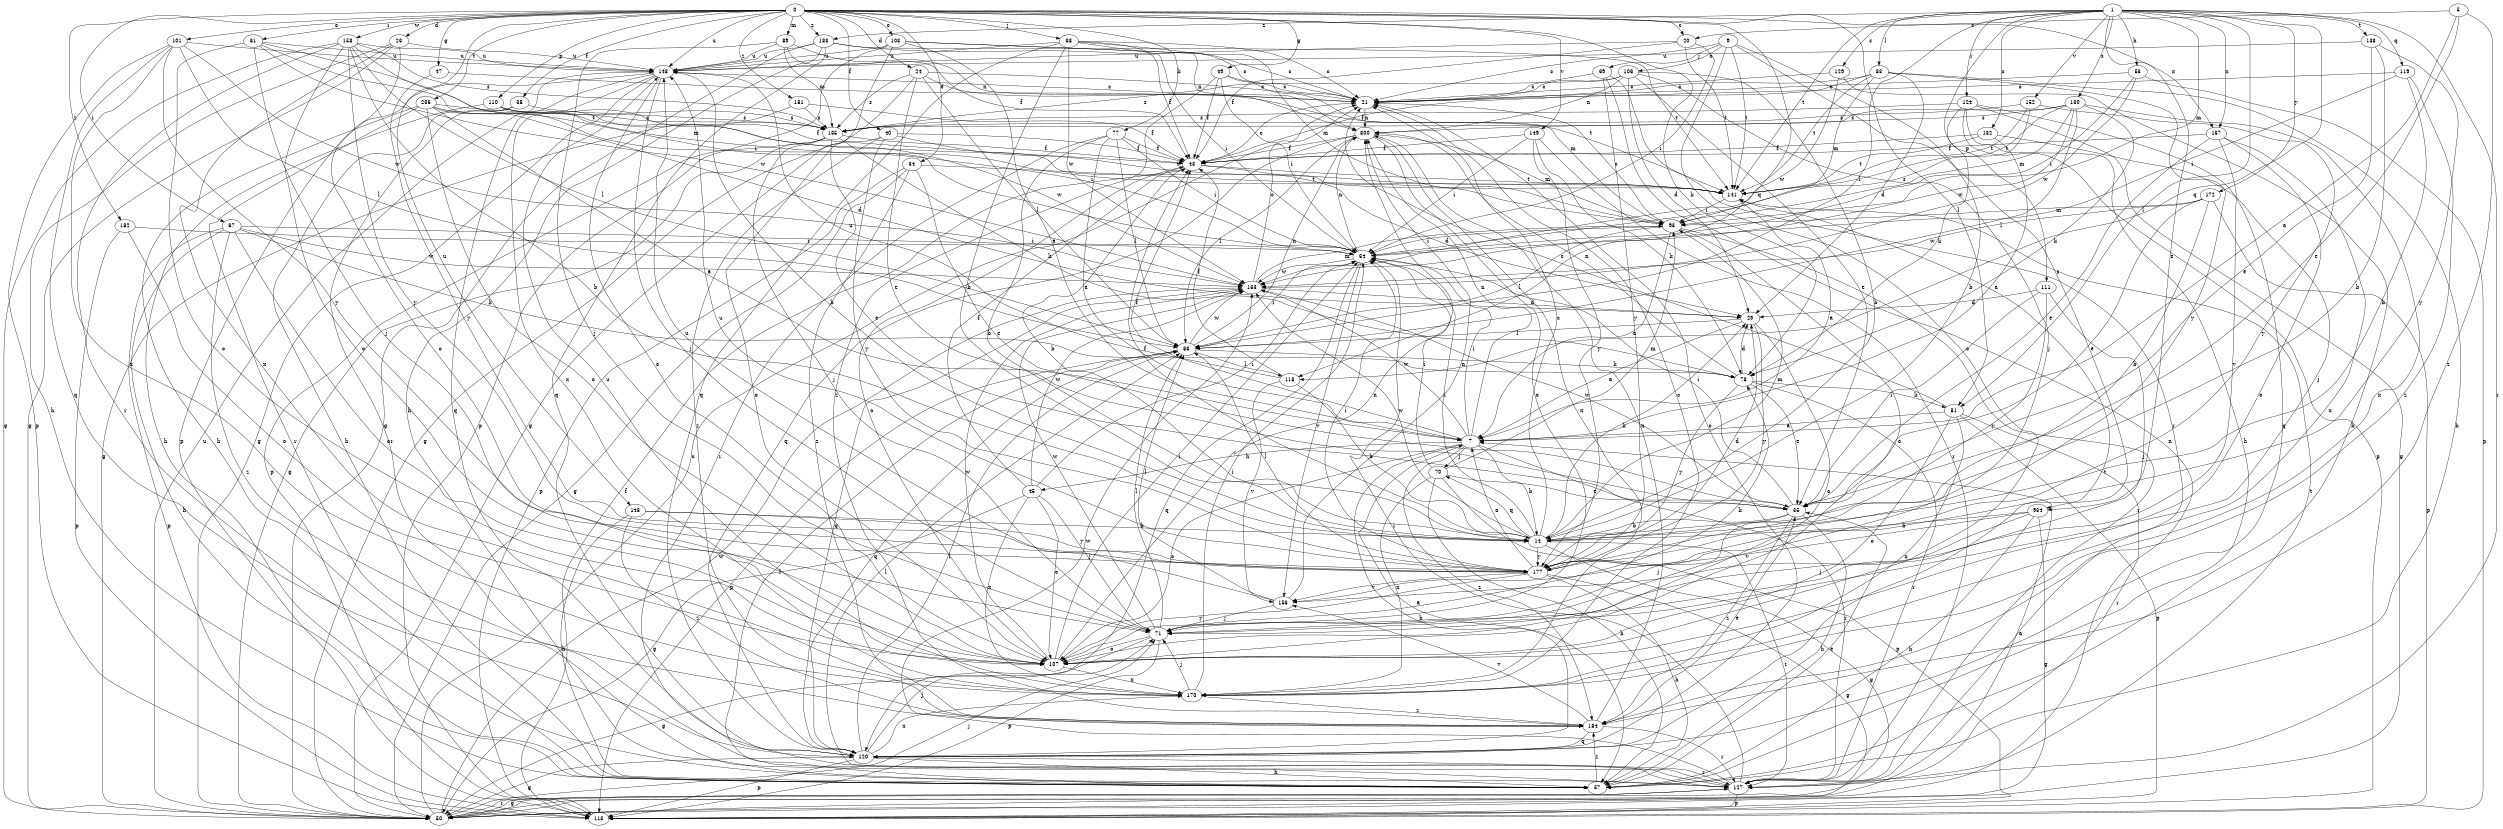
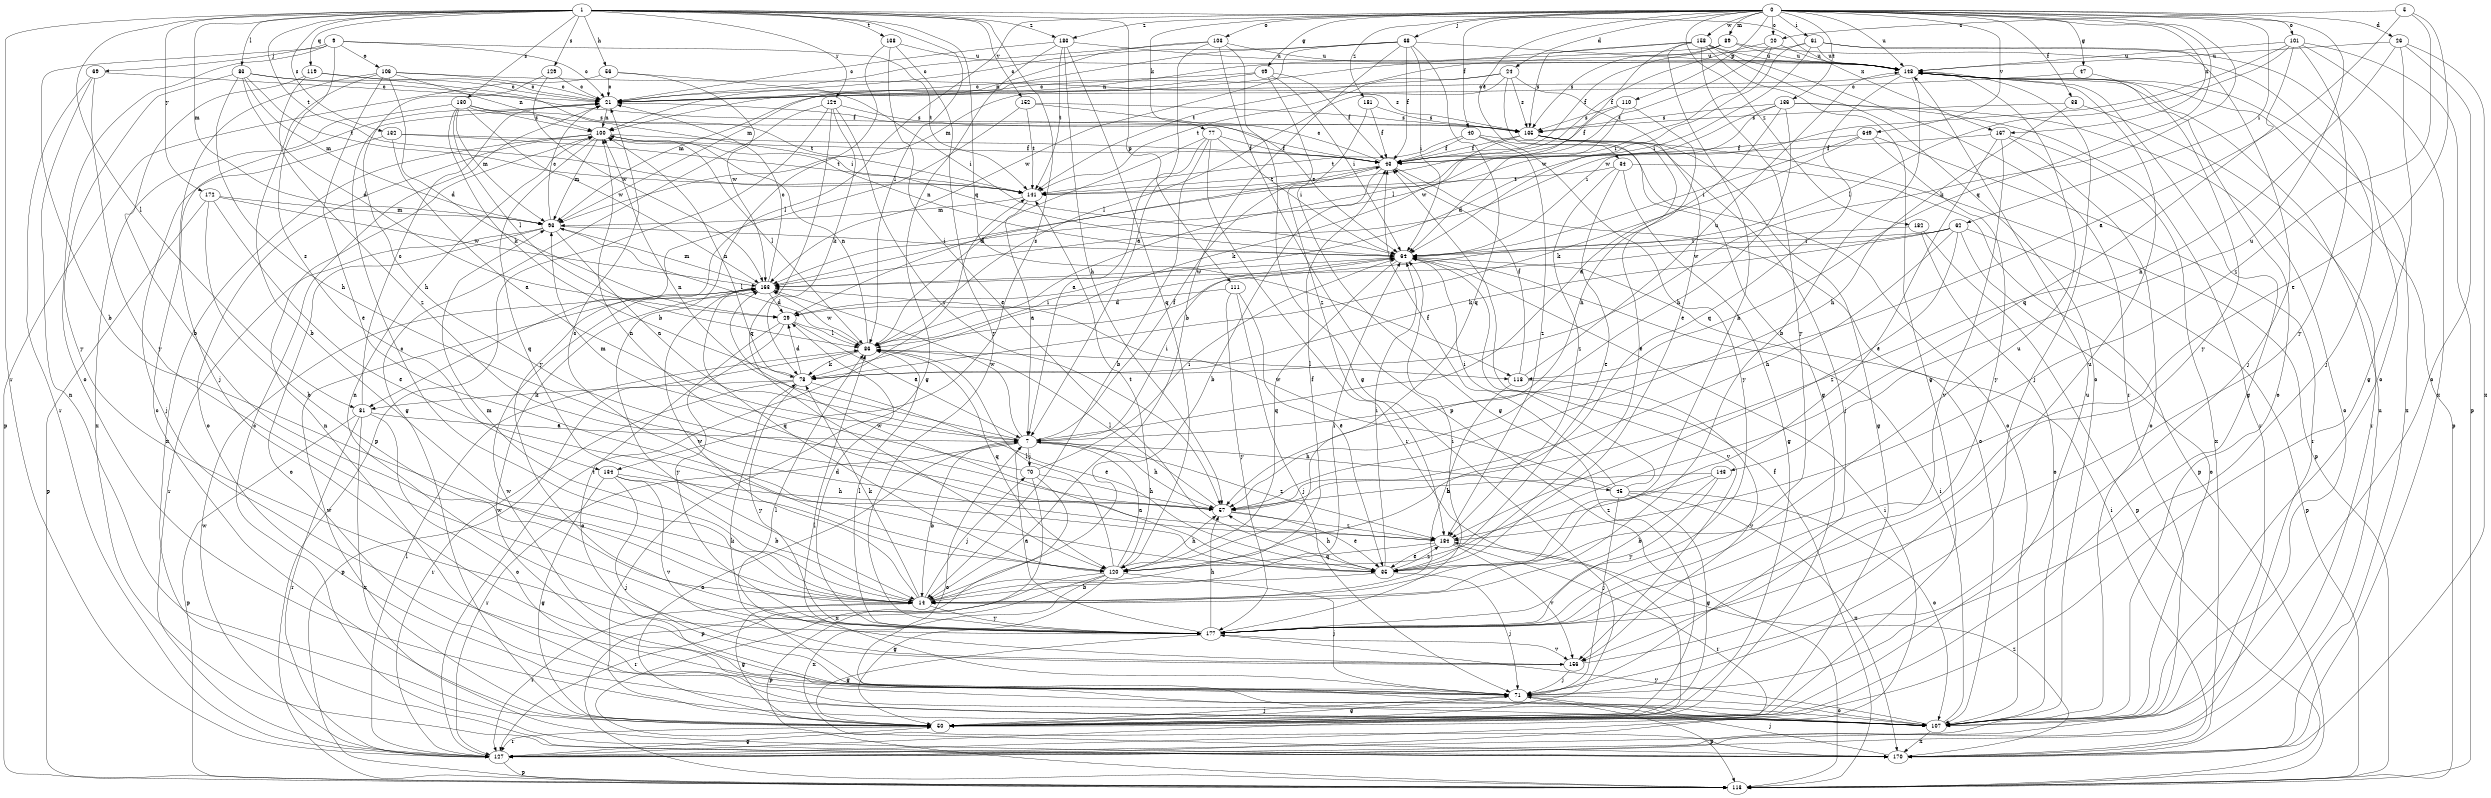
node "236": label "236" -> "136"
node "800": label "800" -> "100"
node "149": label "149" -> "649"
edge "141" -> "93": label "i" -> "m"
node "67": label "67" -> "62"
edge "111" -> "35": label "i" -> "e"
edge "14" -> "29": now "14" -> "78"
edge "124" -> "57": label "h" -> "r"
edge "70" -> "35": removed, label "e"
edge "14" -> "70": label "q" -> "j"
node "934": label "934" -> "134"
edge "177" -> "107": reversed
